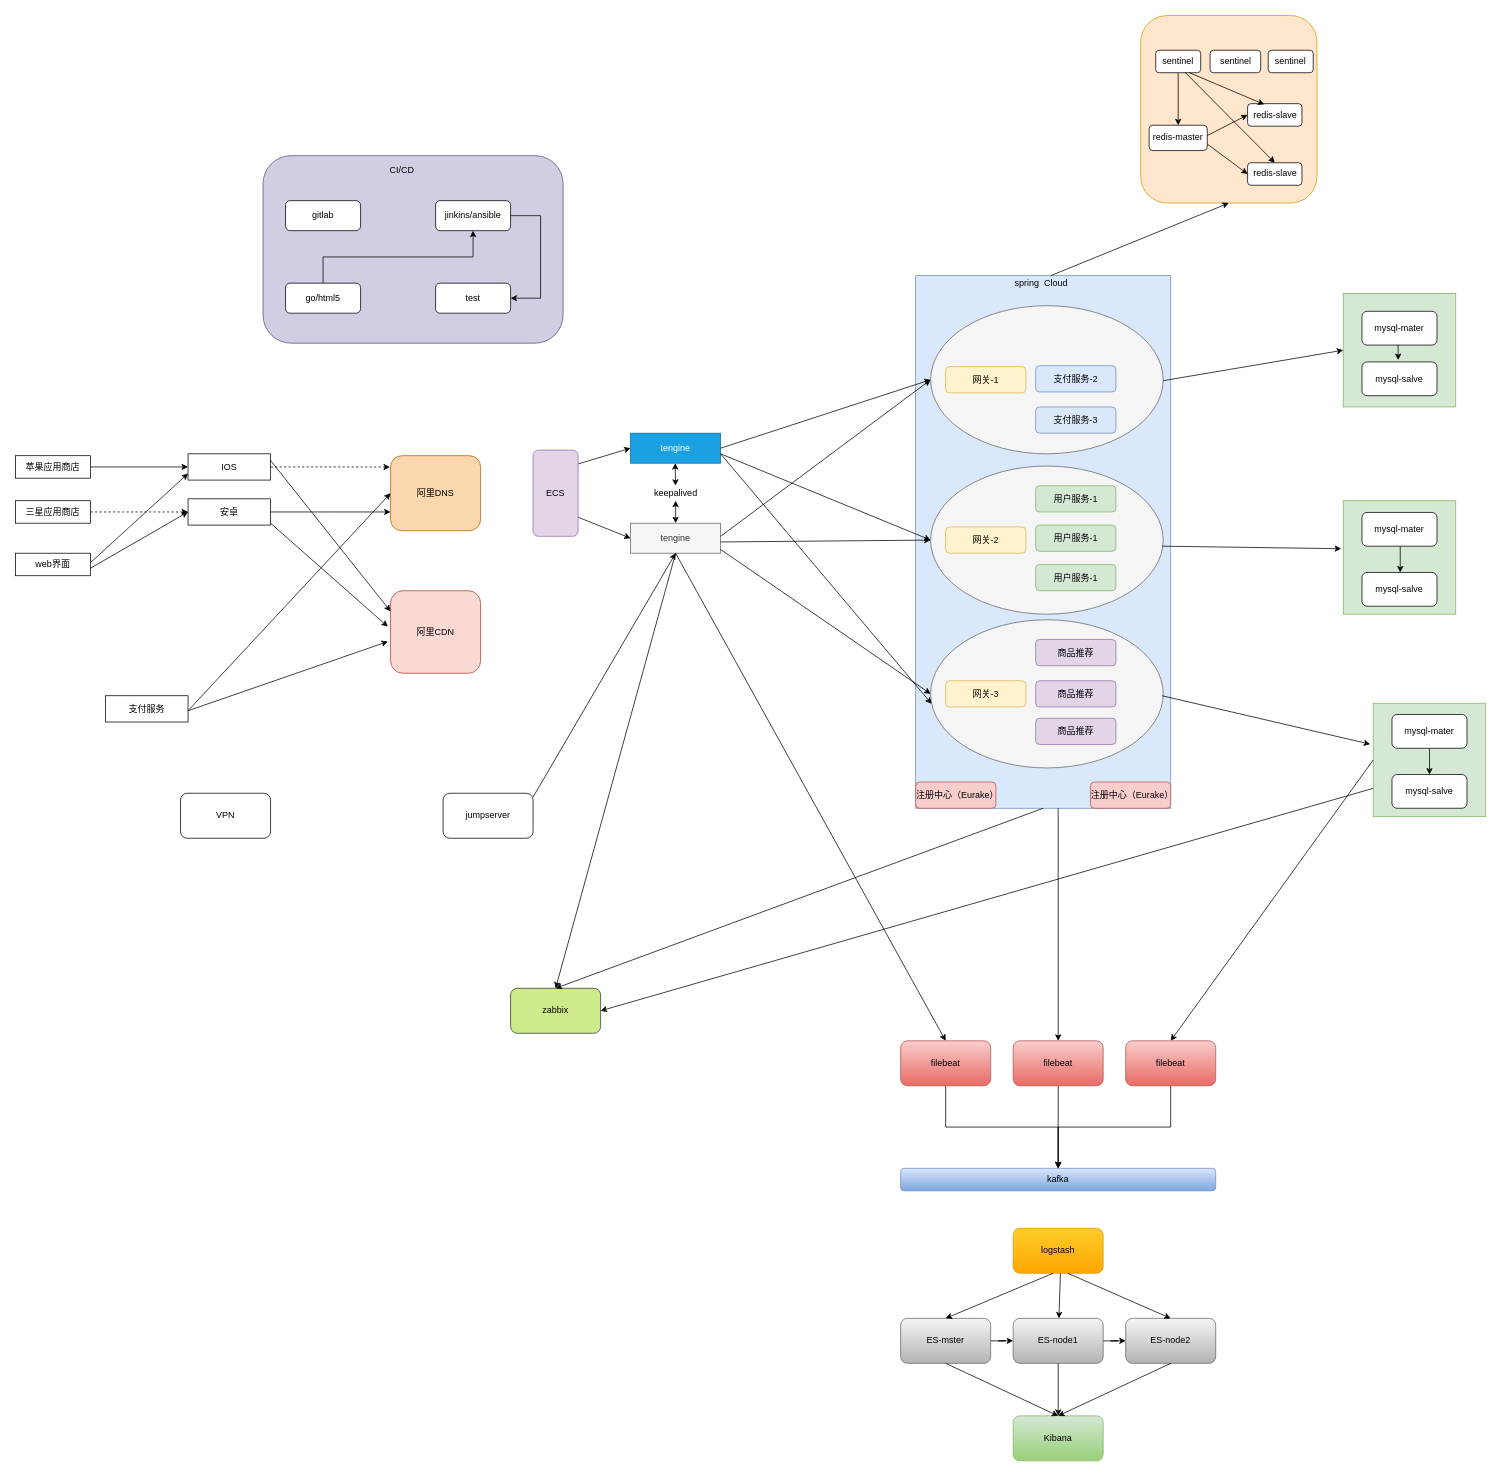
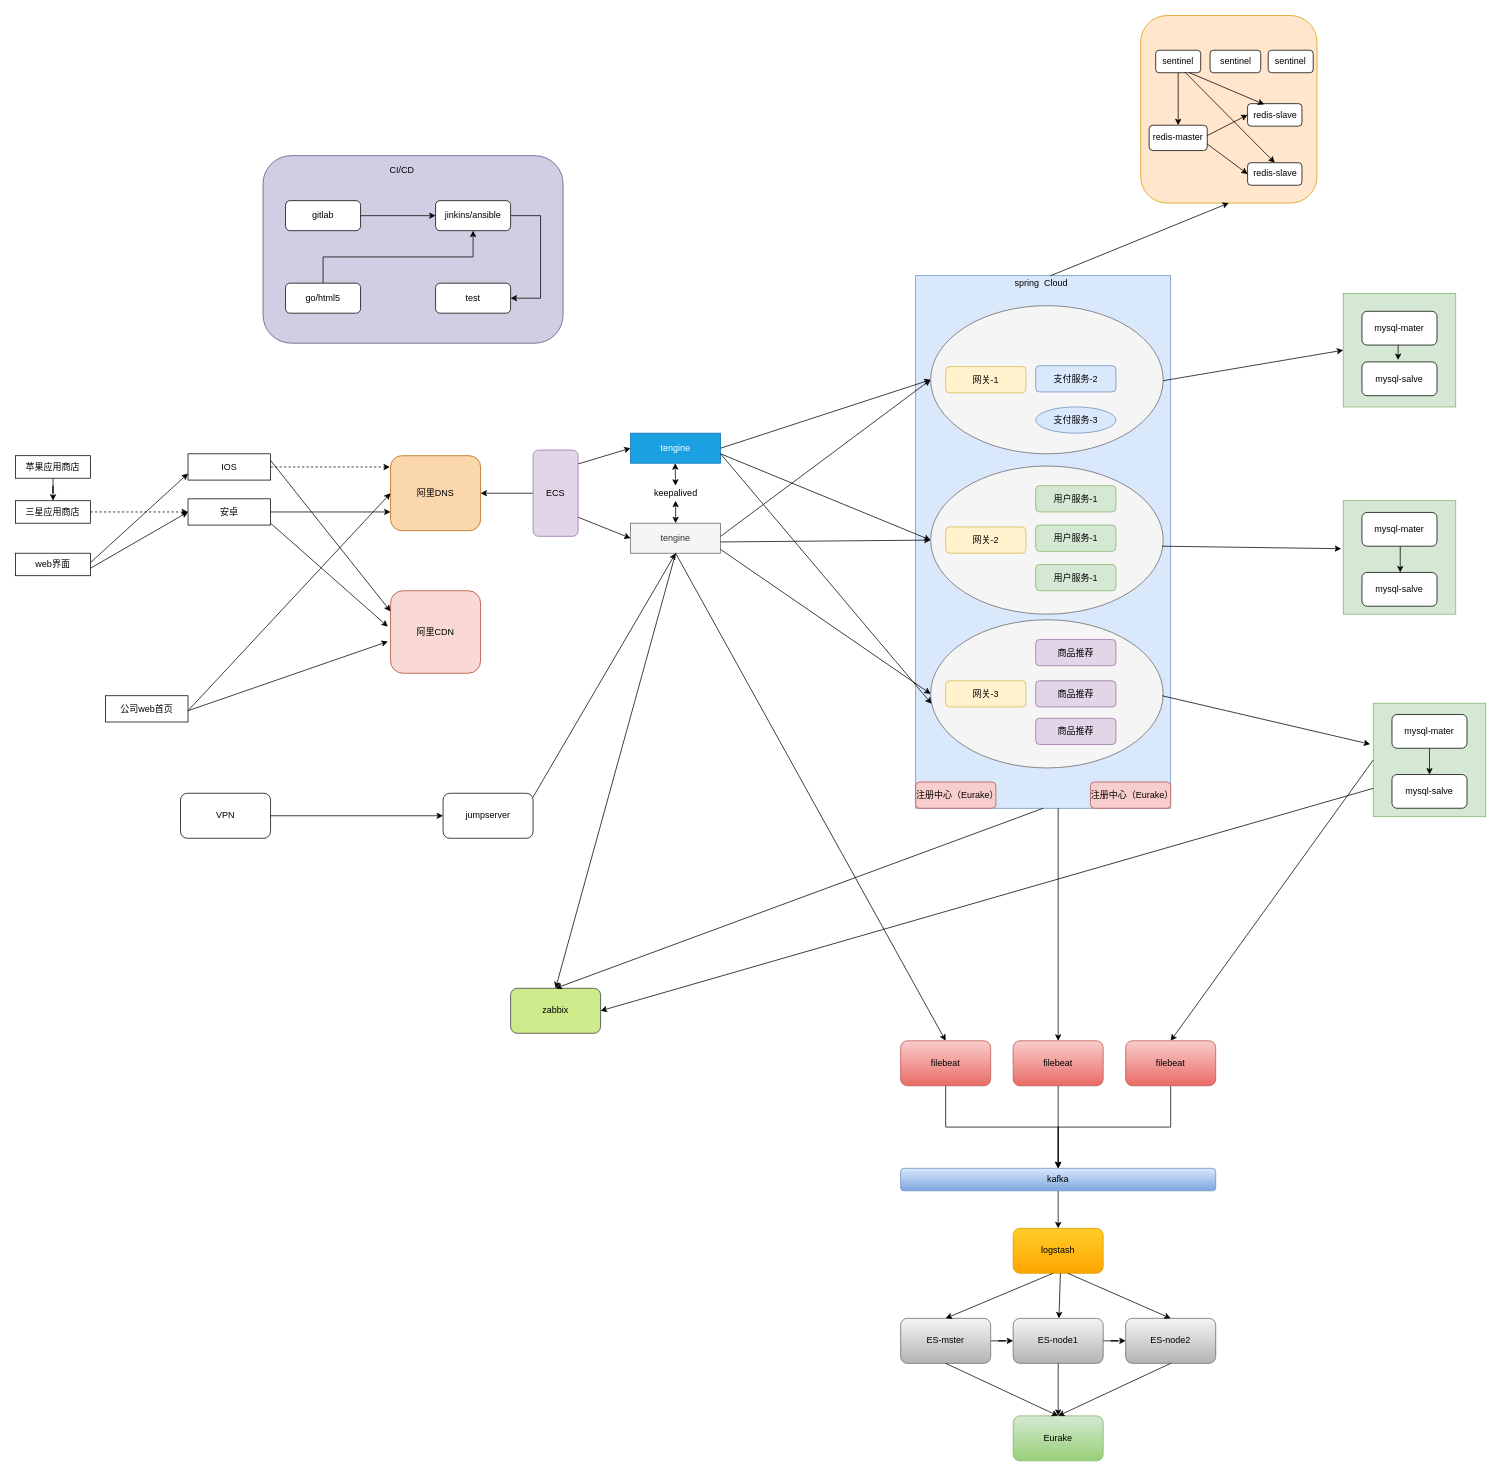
edge "gitlab" -> "jinkins/ansible": added
node "支付服务-3": shape rounded rectangle -> ellipse
edge "苹果应用商店" -> "IOS": now "苹果应用商店" -> "三星应用商店"
edge "ECS" -> "阿里DNS": added
node "支付服务": label "支付服务" -> "公司web首页"
edge "VPN" -> "jumpserver": added
edge "kafka" -> "logstash": added
node "Kibana": label "Kibana" -> "Eurake"
